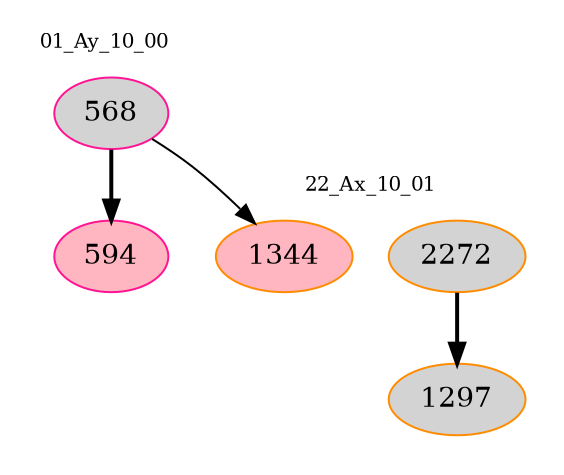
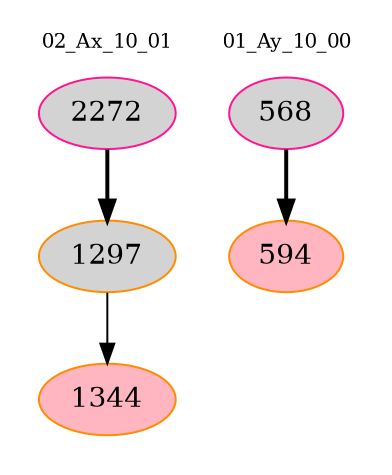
edge "568" -> "1344": now "1297" -> "1344"
cluster "22_Ax_10_01": label "22_Ax_10_01" -> "02_Ax_10_01"
node "594": color deeppink -> darkorange
node "2272": color darkorange -> deeppink
